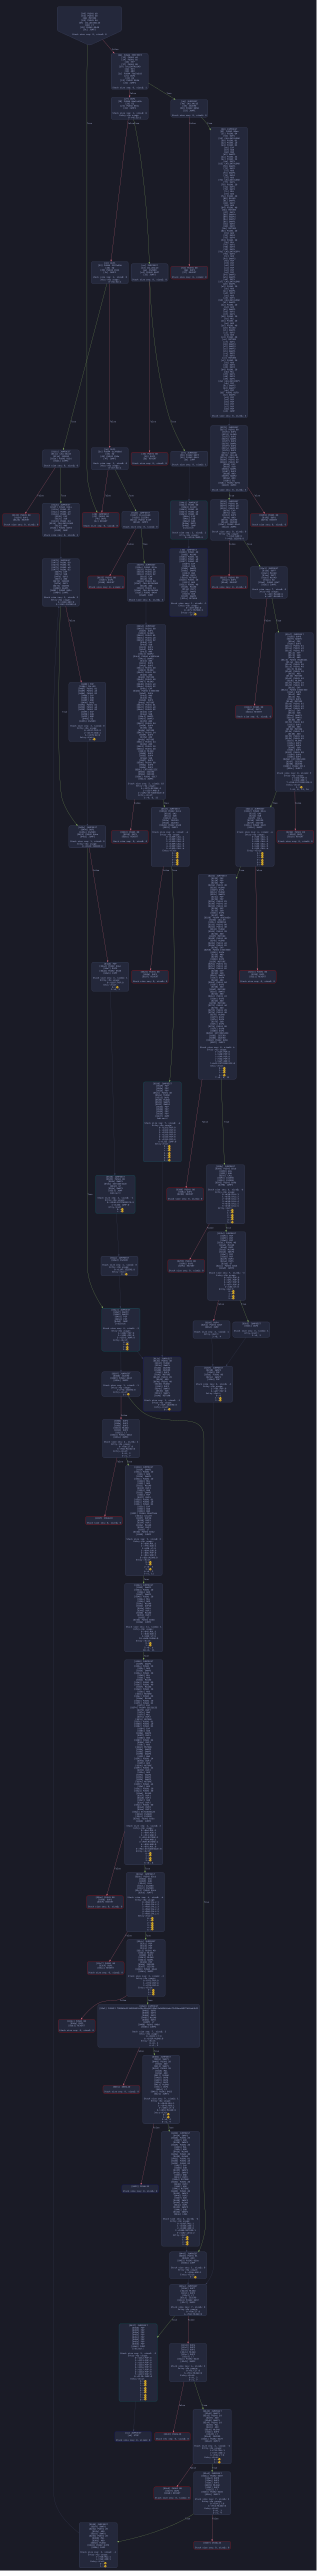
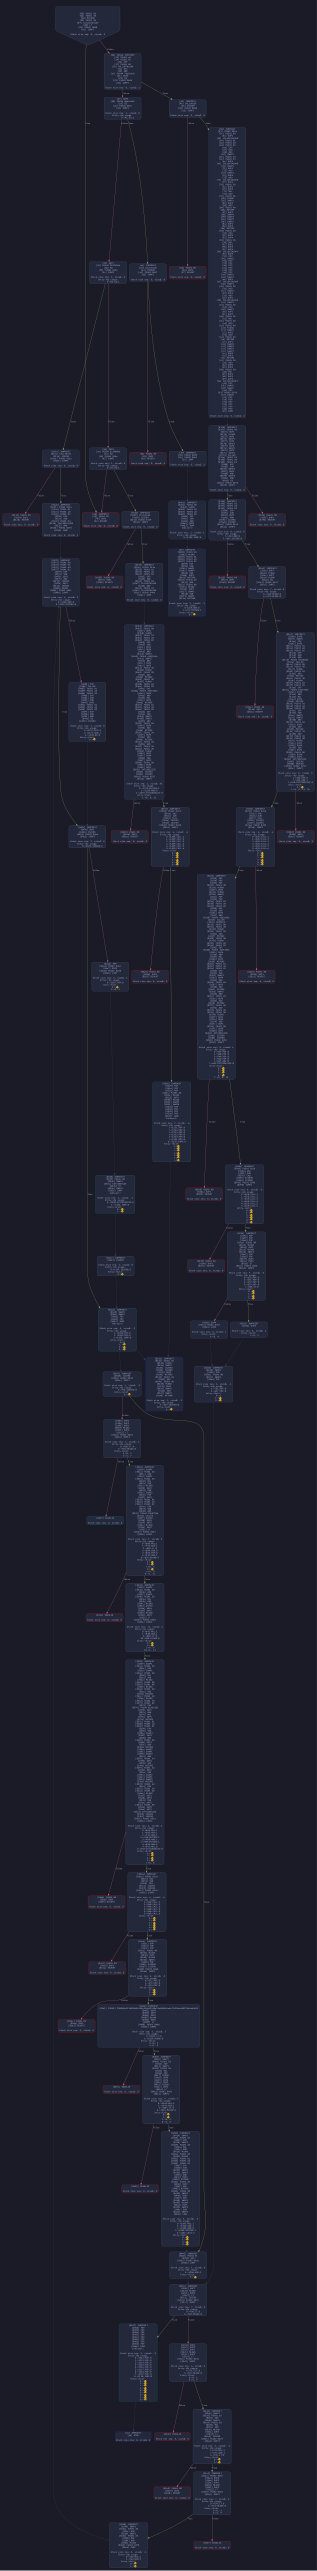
node "[0317] INVALID Stack size req: 0, sizeΔ: 0": color red -> teal
node "[0341] INVALID Stack size req: 0, sizeΔ: 0": added
node "[0422] INVALID Stack size req: 0, sizeΔ: 0": color darkblue -> red
